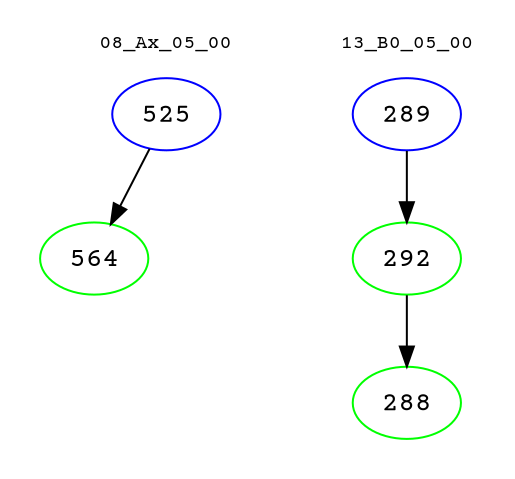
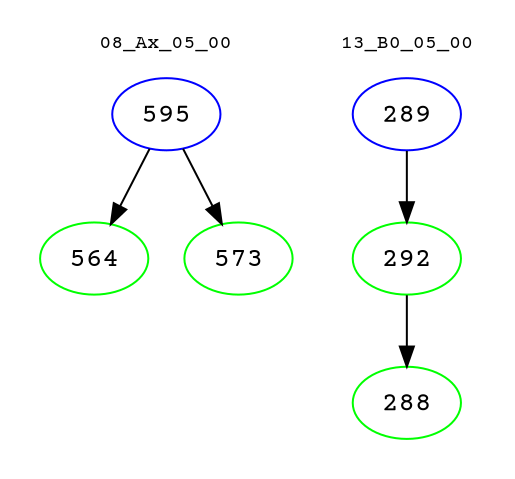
node "525": label "525" -> "595"
node "573": added
